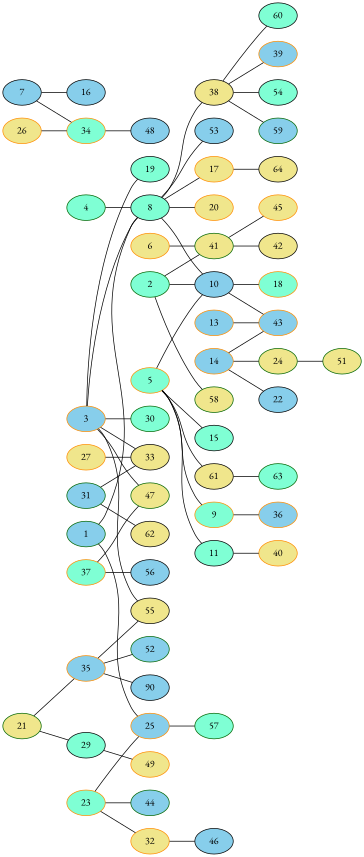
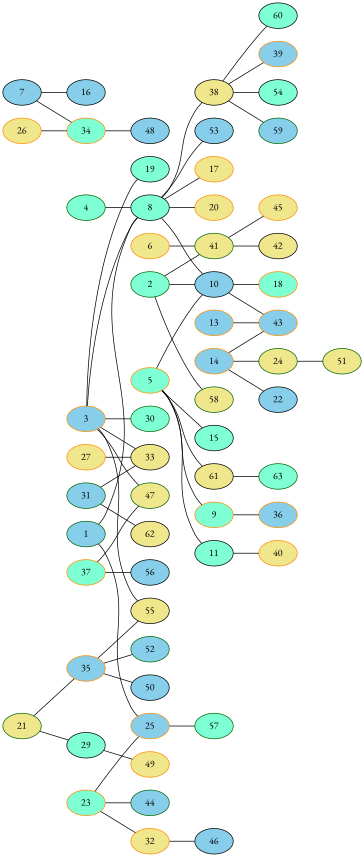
node "64": removed
node "90": label "90" -> "50"
